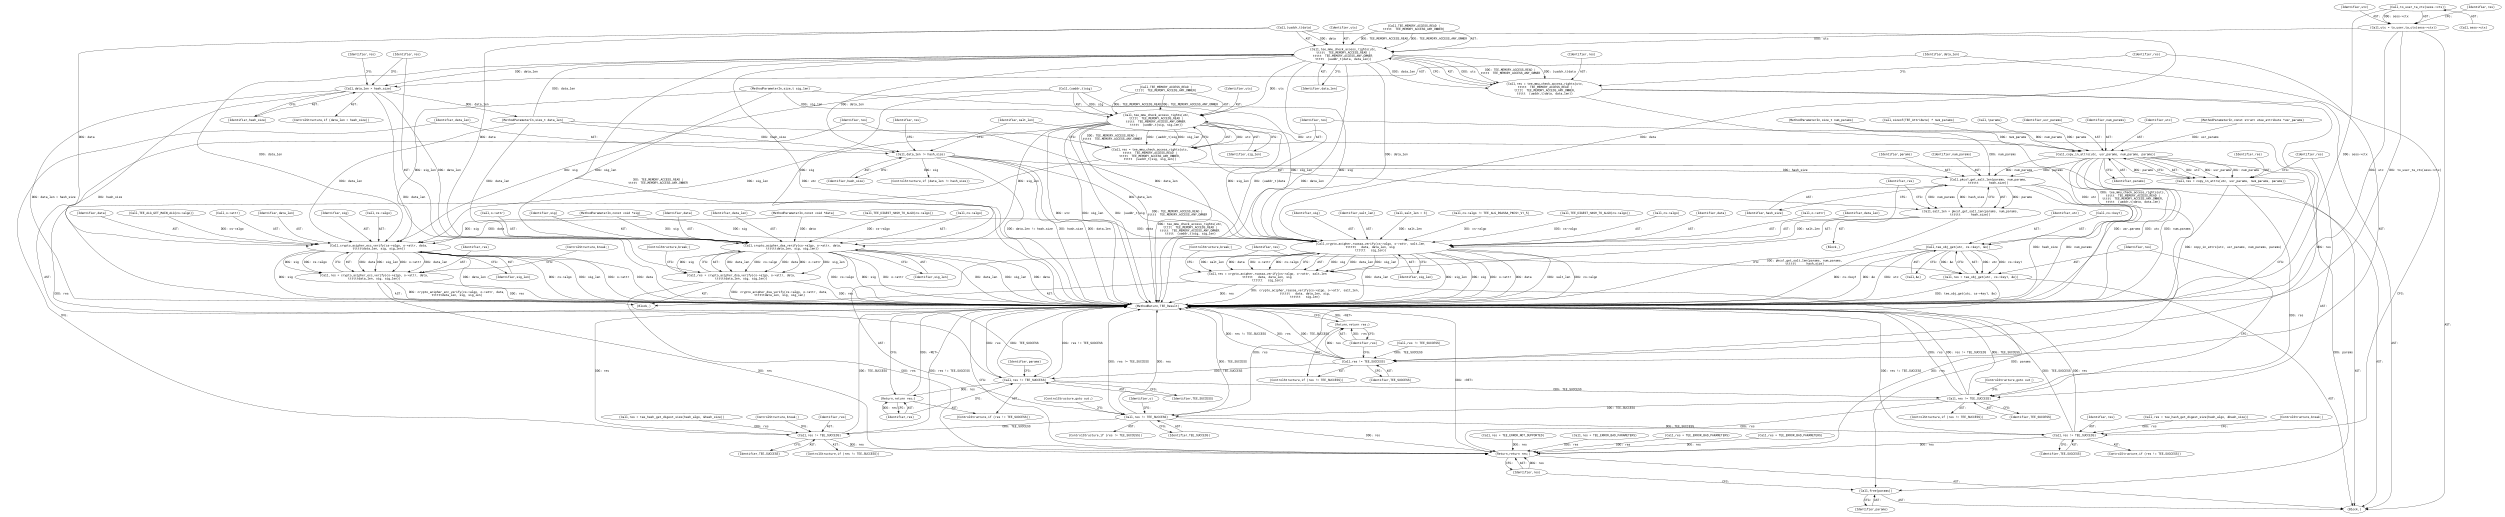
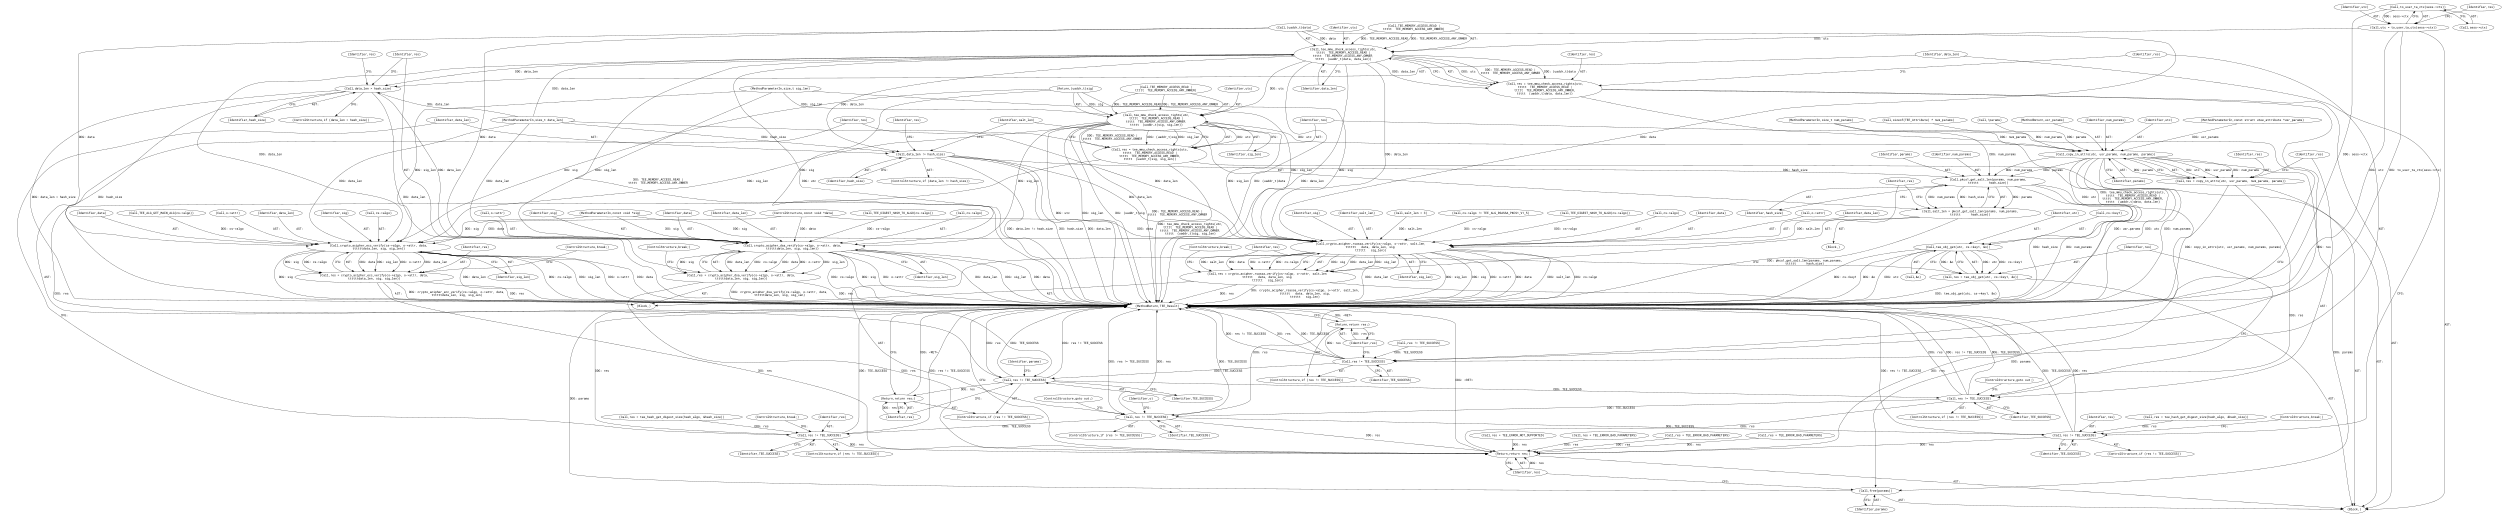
edge "(Call,to_user_ta_ctx(sess->ctx))" -> "(Call,sess->ctx)": added, label "CFG:"
edge "(Call,utc = to_user_ta_ctx(sess->ctx))" -> "(Call,to_user_ta_ctx(sess->ctx))": added, label "CFG:"
node "(Call,(uaddr_t)sig)": label "(Call,(uaddr_t)sig)" -> "(Return,(uaddr_t)sig)"
edge "(Call,data_len > hash_size)" -> "(MethodParameterIn,size_t data_len)": reversed
edge "(Call,data_len > hash_size)" -> "(ControlStructure,if (data_len > hash_size))": label "AST: " -> "CFG: "
node "(Identifier,usr_params)": label "(Identifier,usr_params)" -> "(MethodReturn,usr_params)"
edge "(Call,data_len != hash_size)" -> "(ControlStructure,if (data_len != hash_size))": label "DDG: sig" -> "AST: "
node "(MethodParameterIn,const void *data)": label "(MethodParameterIn,const void *data)" -> "(ControlStructure,const void *data)"
edge "(Call,free(params))" -> "(MethodReturn,TEE_Result)": added, label "DDG: params"
